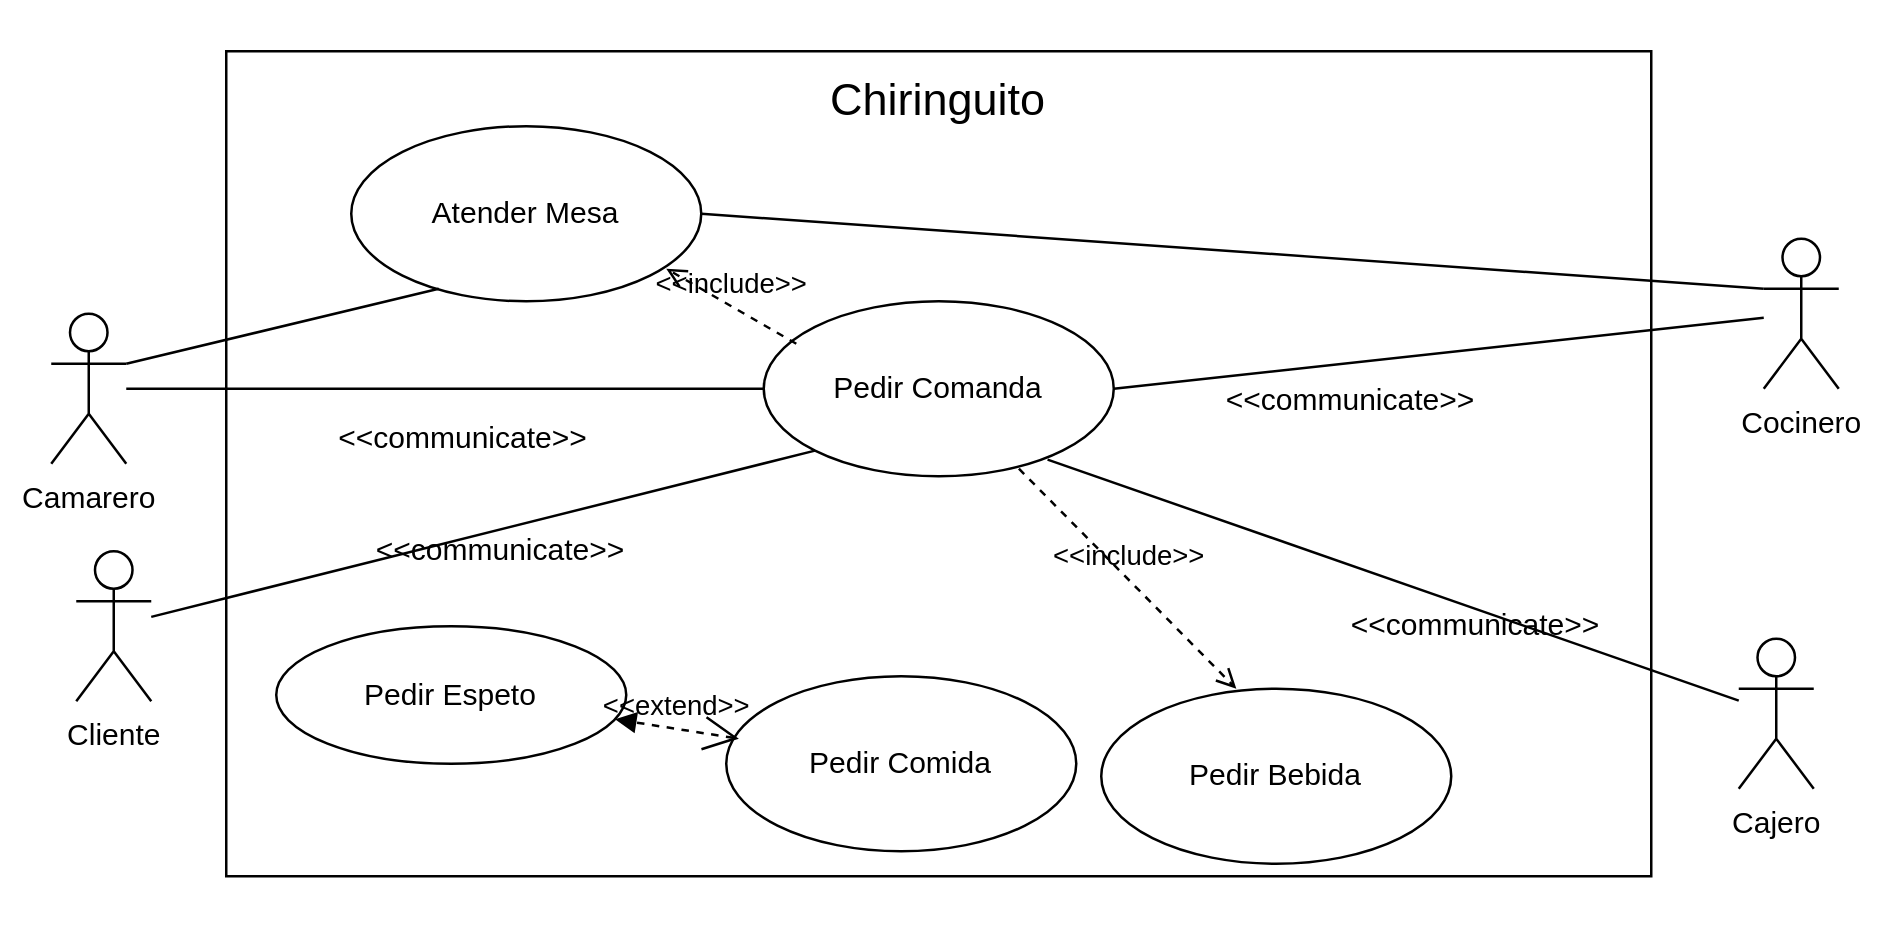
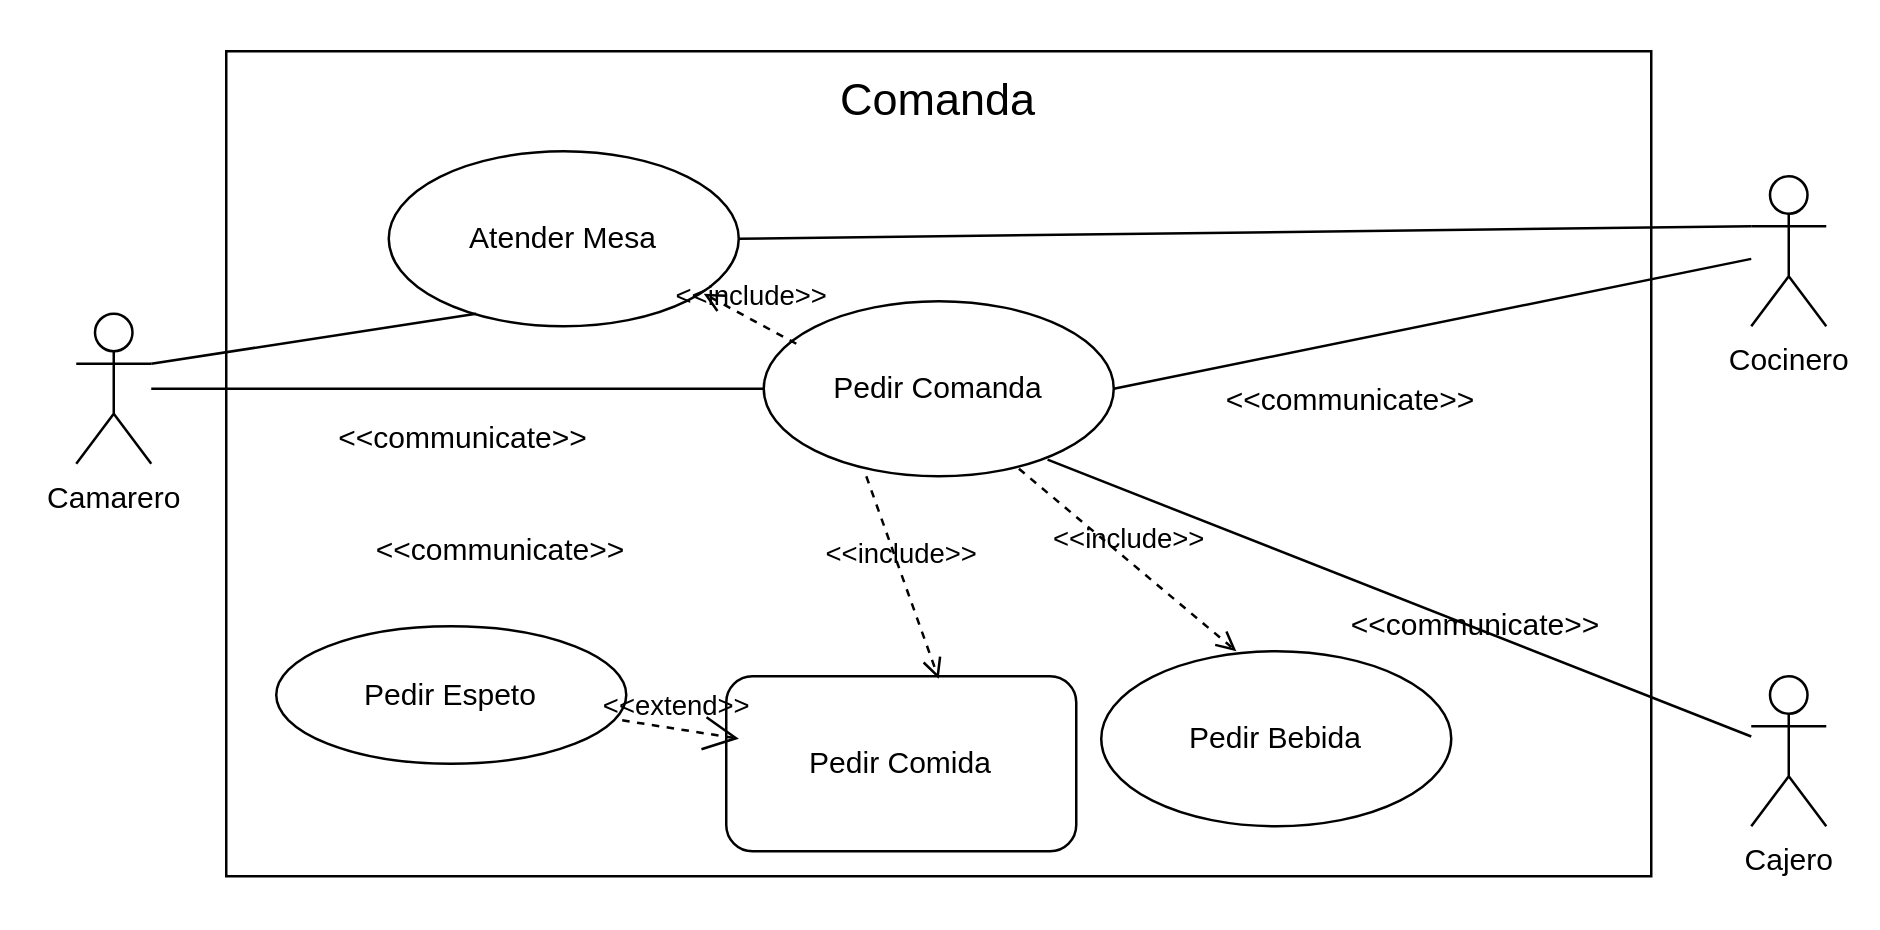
node "Chiringuito": label "Chiringuito" -> "Comanda"
node "Atender Mesa": moved (526, 214) -> (564, 239)
node "Cocinero": moved (1801, 314) -> (1789, 251)
node "Camarero": moved (89, 389) -> (114, 389)
edge "Pedir Comanda" -- "Cliente": removed
edge "Pedir Comanda" -> "Pedir Comida": added, label "<<include>>"
node "Cliente": removed
node "Cajero": moved (1776, 714) -> (1789, 751)
edge "Pedir Espeto" -- "Pedir Comida": arrowhead block -> none
node "Pedir Comida": shape ellipse -> rounded rectangle
node "Pedir Bebida": moved (1276, 776) -> (1276, 739)
